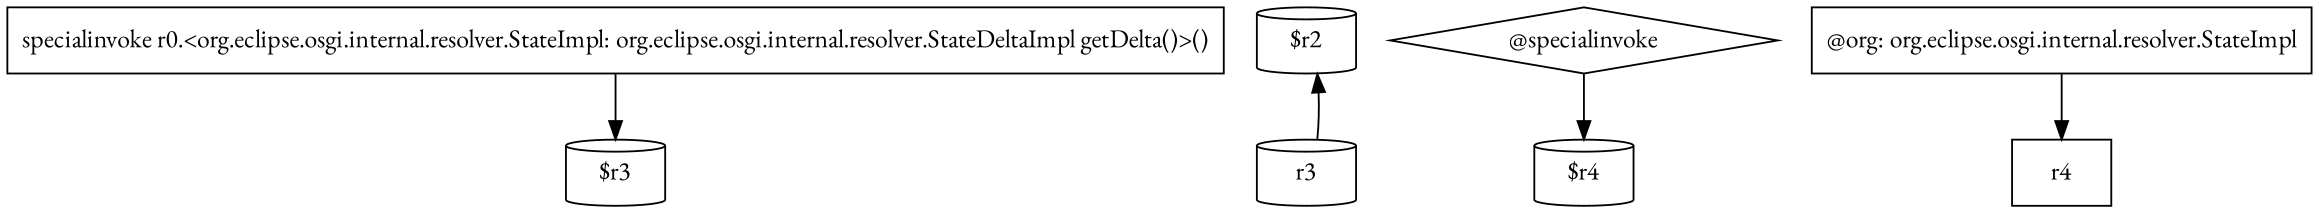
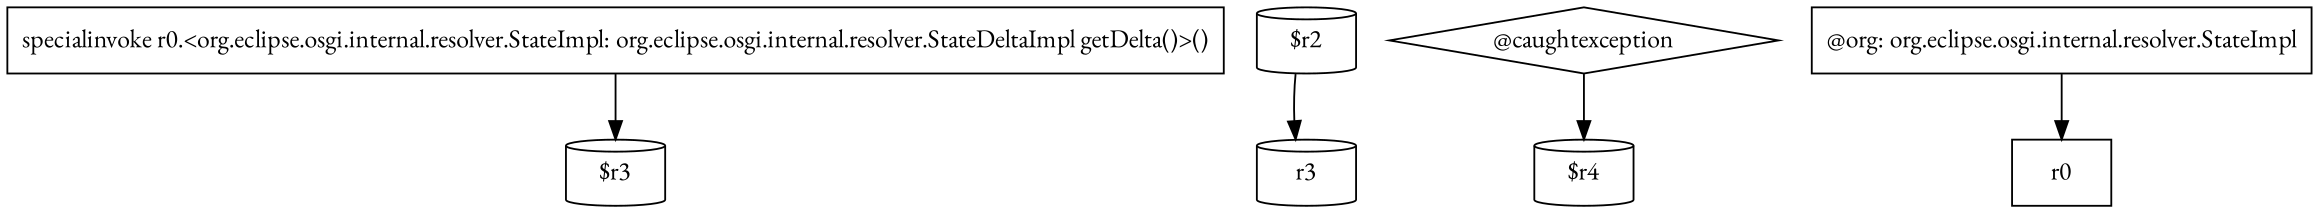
node "@specialinvoke": label "@specialinvoke" -> "@caughtexception"
edge "r3" -> "$r2": reversed
node "r4": label "r4" -> "r0"
